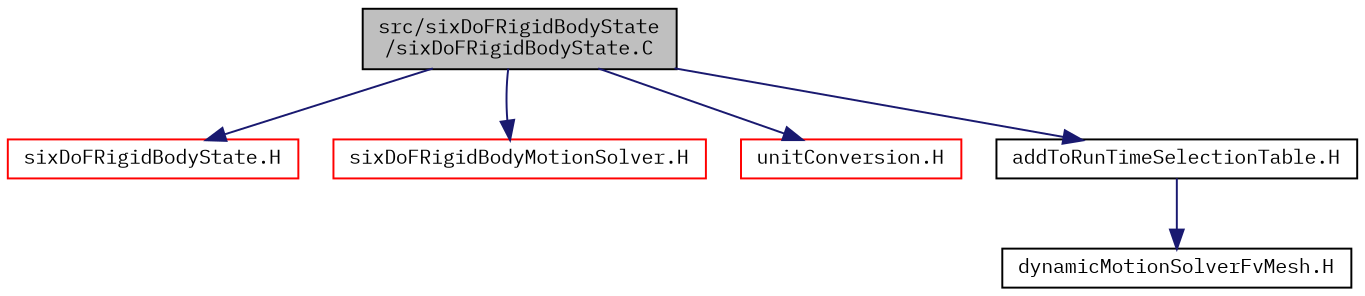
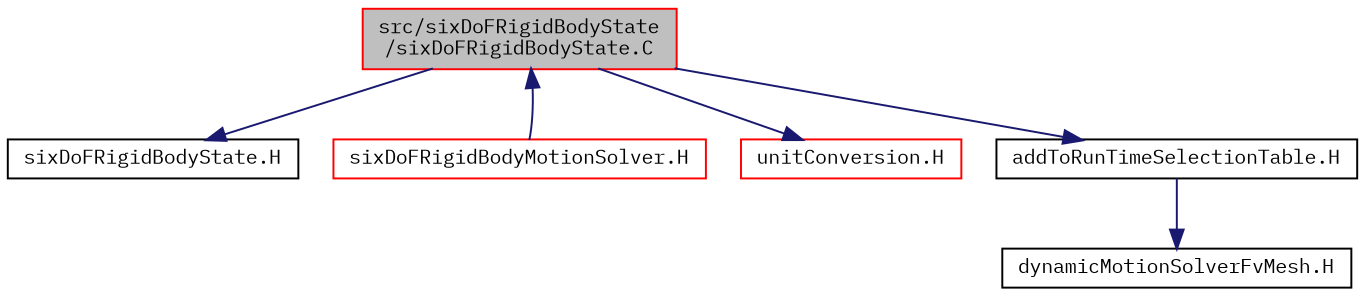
node "src/sixDoFRigidBodyState /sixDoFRigidBodyState.C": color black -> red
edge "src/sixDoFRigidBodyState /sixDoFRigidBodyState.C" -> "sixDoFRigidBodyMotionSolver.H": reversed
node "sixDoFRigidBodyState.H": color red -> black
